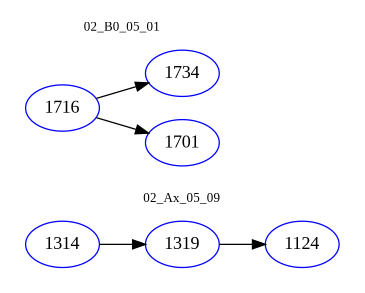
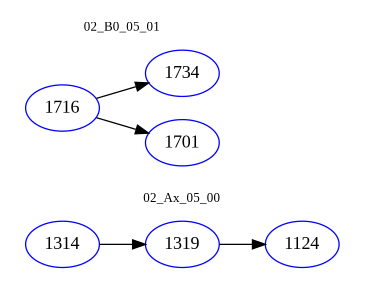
cluster "02_Ax_05_09": label "02_Ax_05_09" -> "02_Ax_05_00"
